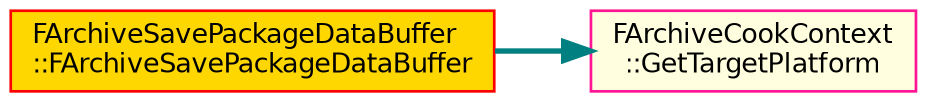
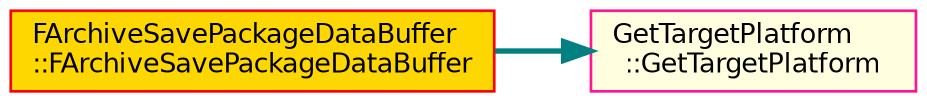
node "FArchiveCookContext ::GetTargetPlatform": label "FArchiveCookContext ::GetTargetPlatform" -> "GetTargetPlatform ::GetTargetPlatform"
